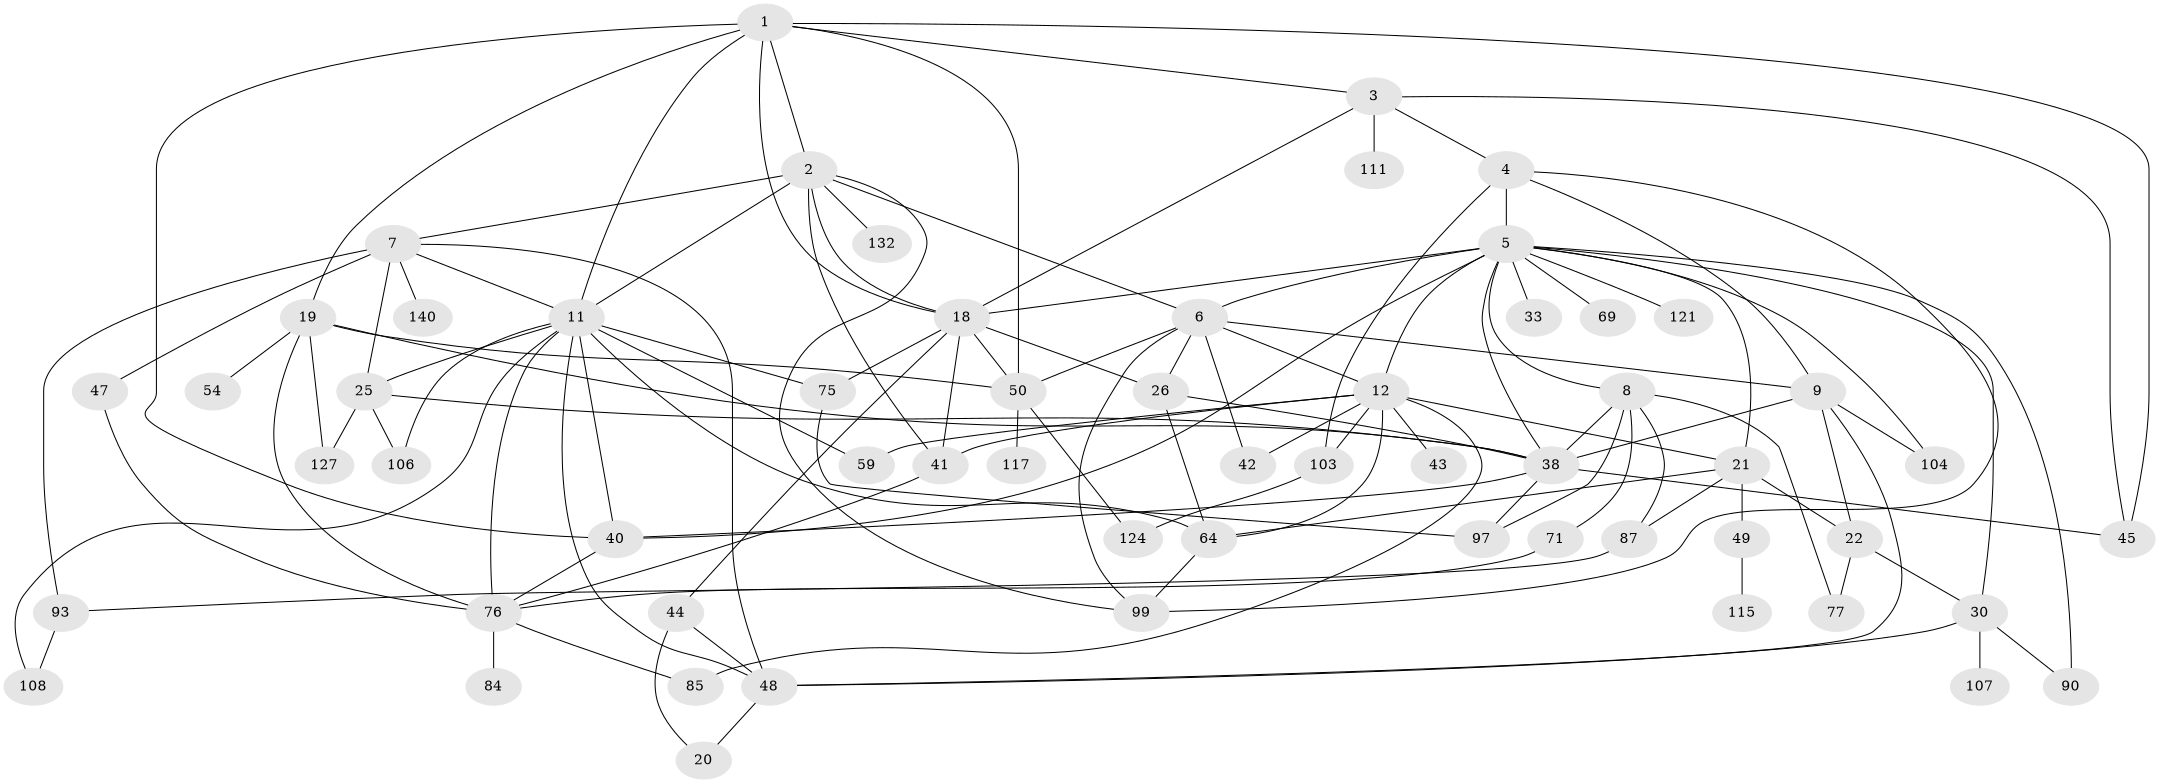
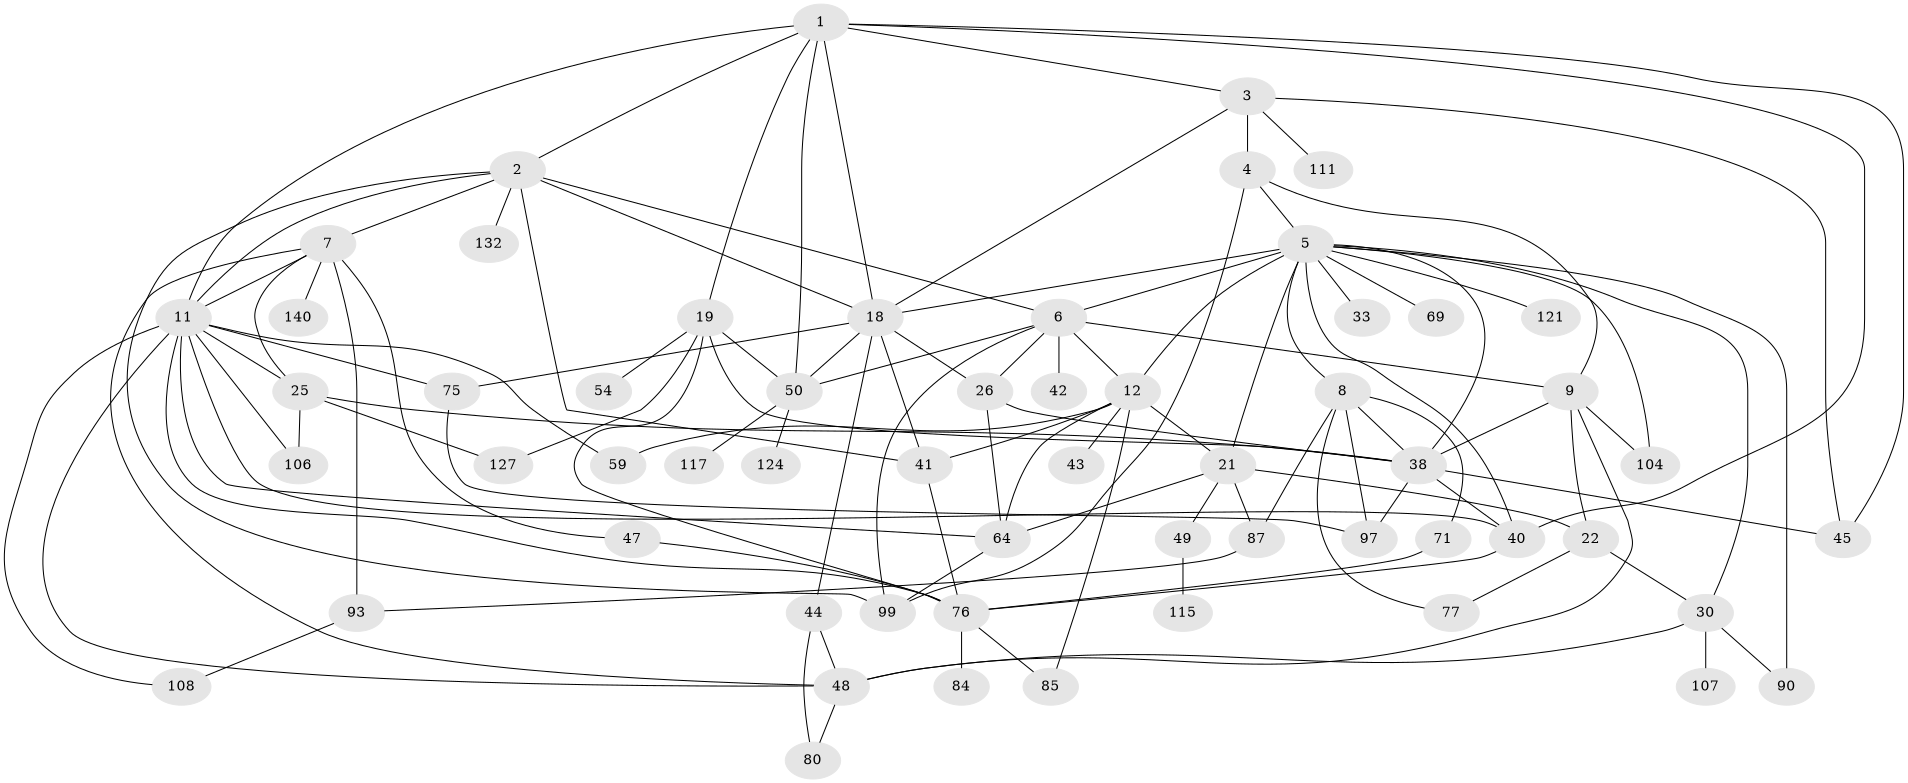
edge "12" -- "42": removed
node "103": removed
node "20": label "20" -> "80"
